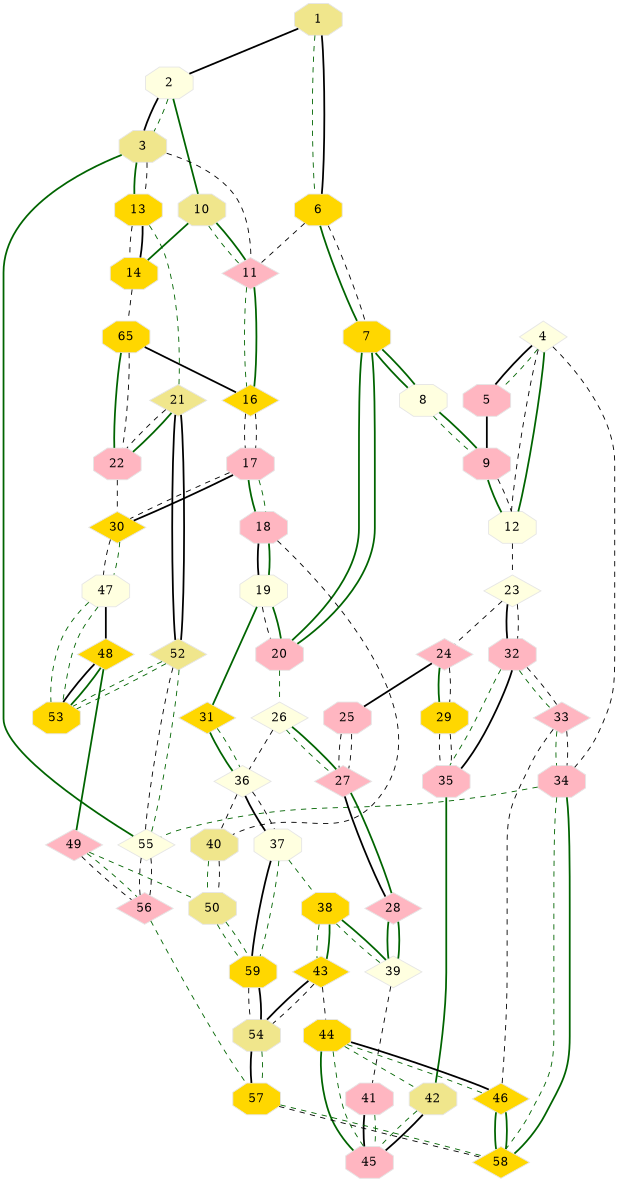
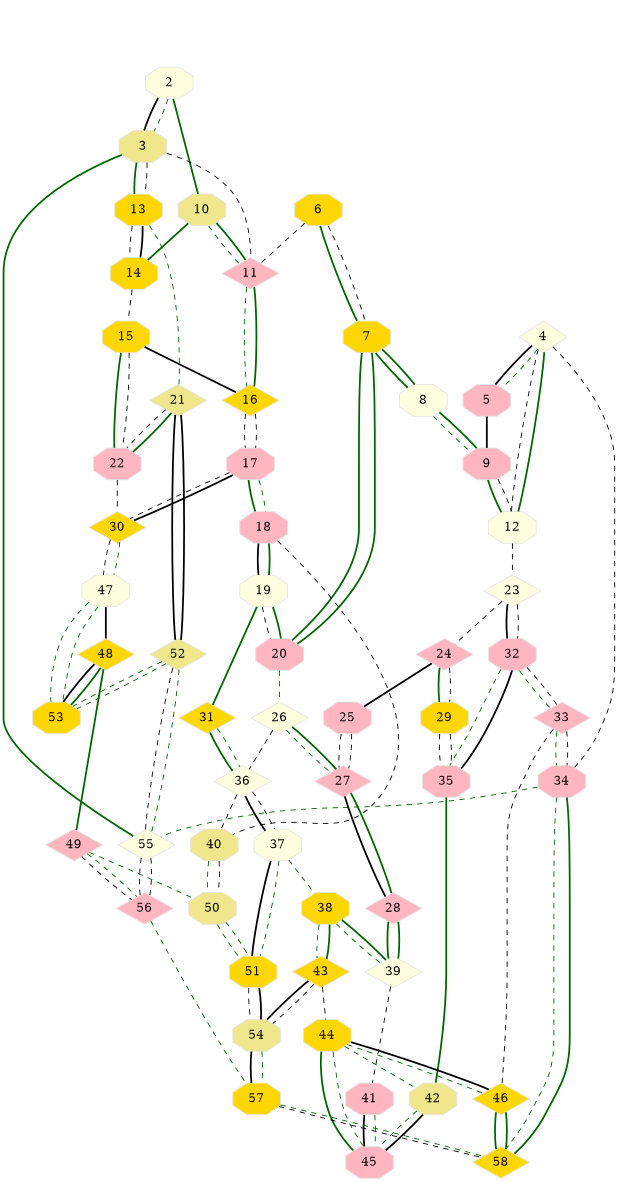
node "1": removed
node "65": label "65" -> "15"
node "59": label "59" -> "51"
